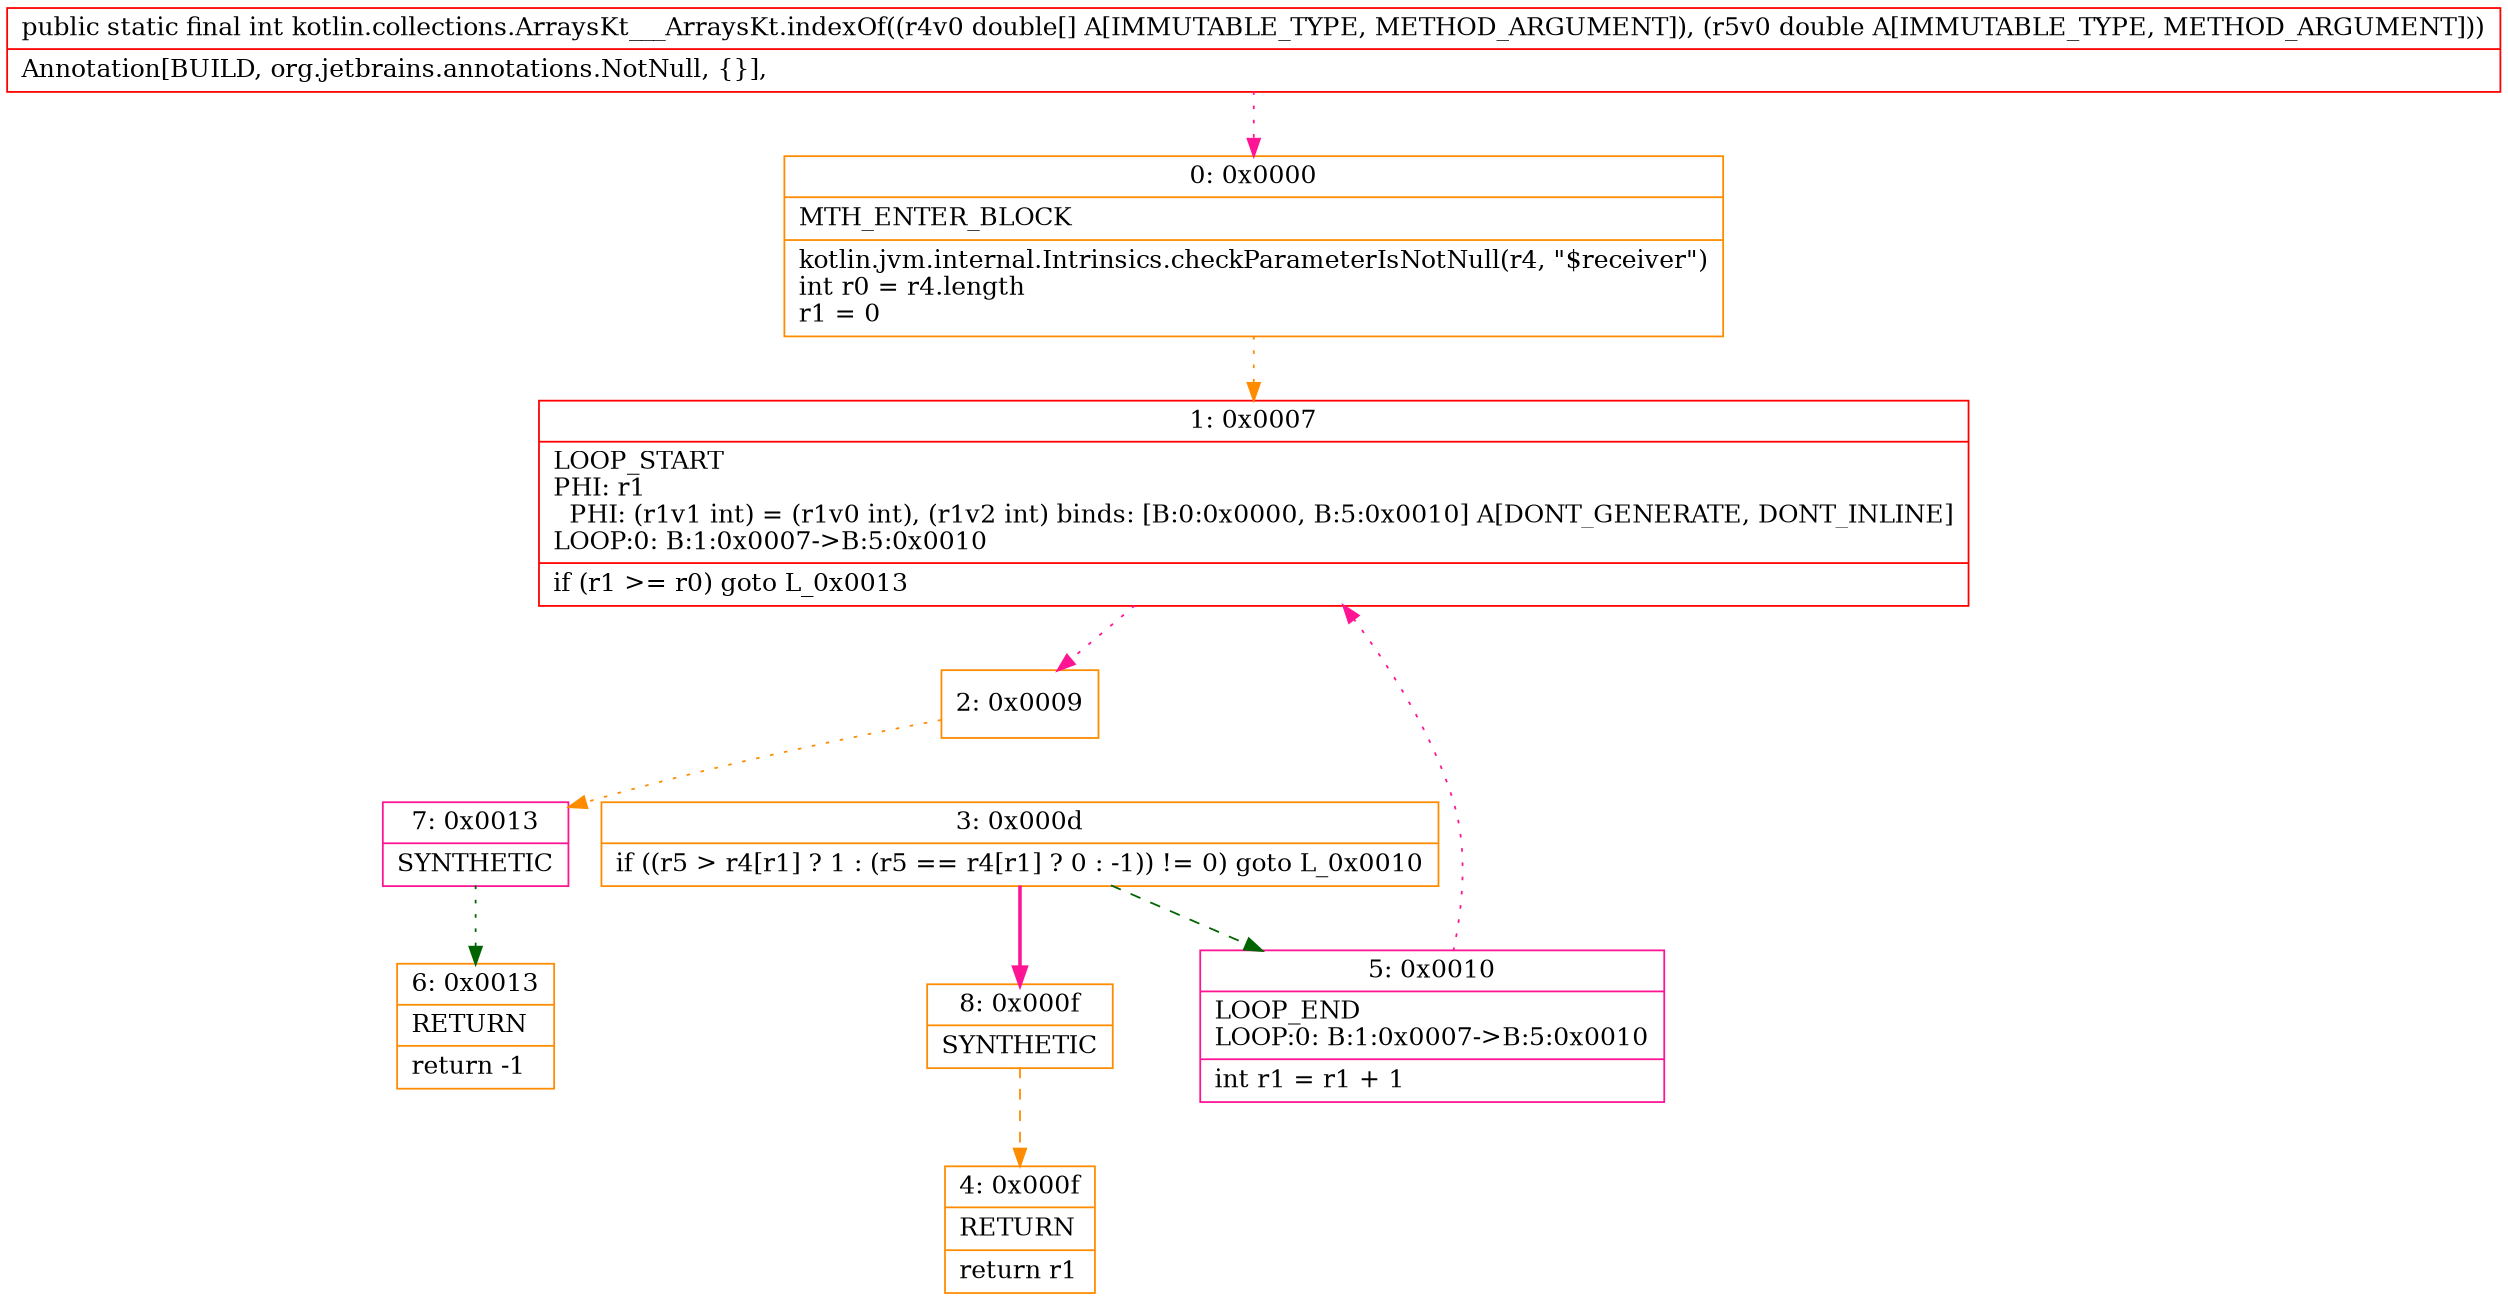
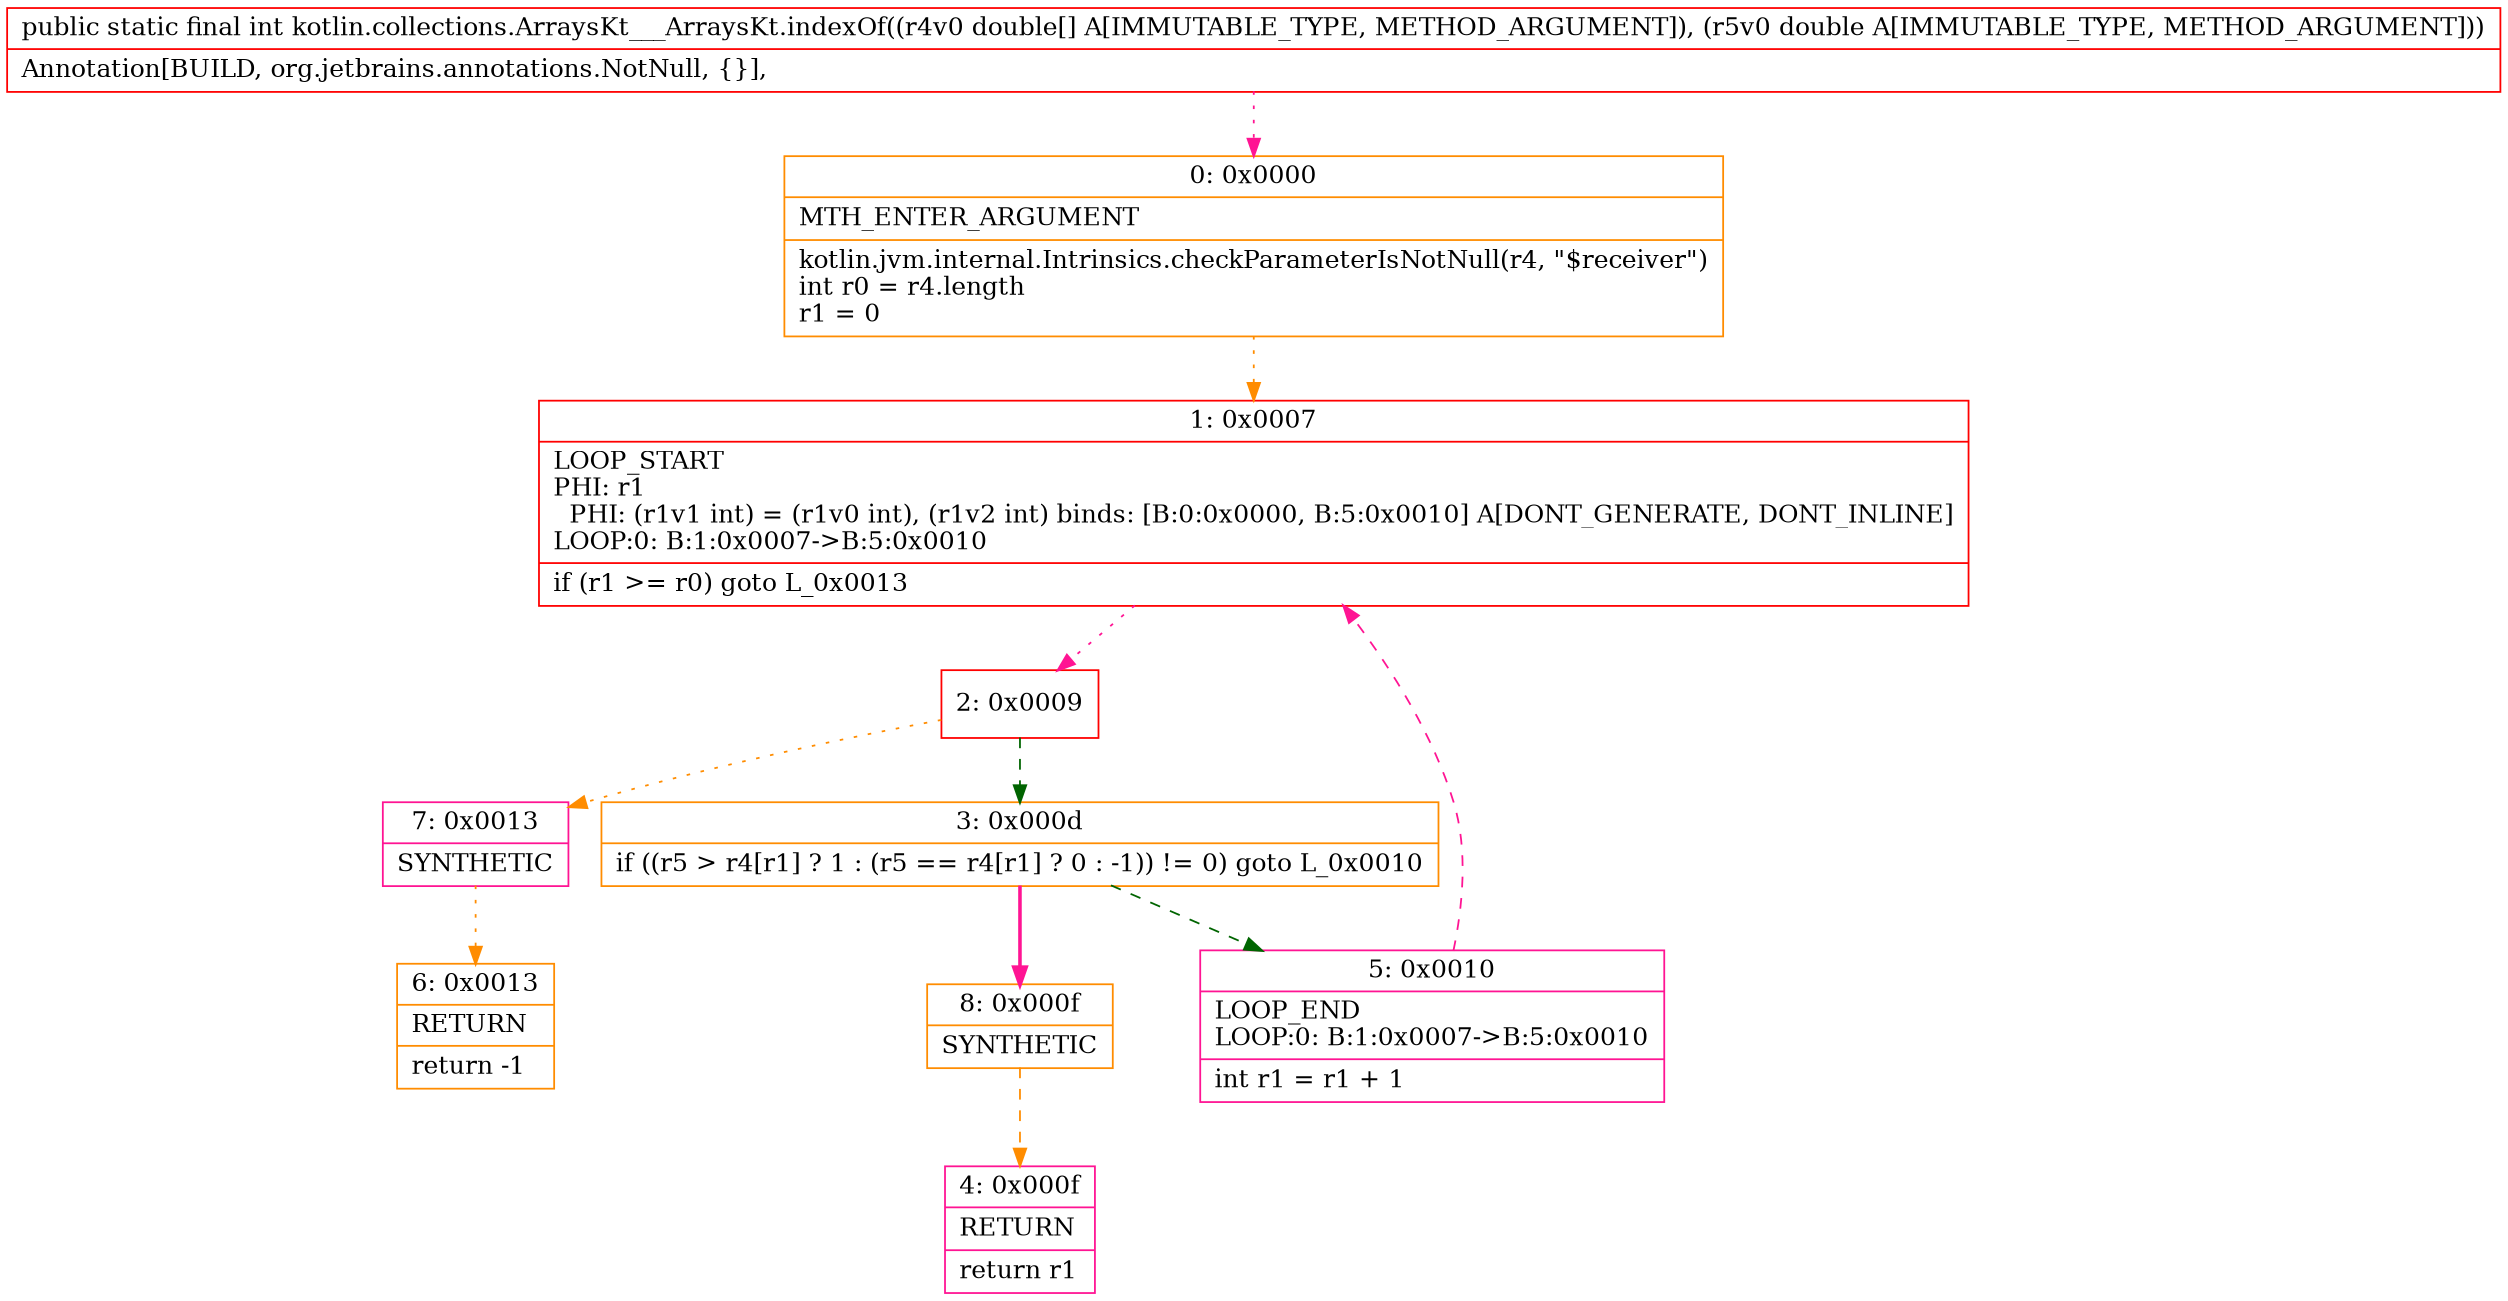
node "0: 0x0000": text "MTH_ENTER_BLOCK" -> "MTH_ENTER_ARGUMENT"
node "2: 0x0009": color darkorange -> red
edge "2: 0x0009" -> "3: 0x000d": added
edge "5: 0x0010" -> "1: 0x0007": style dotted -> dashed
edge "7: 0x0013" -> "6: 0x0013": color darkgreen -> darkorange
node "4: 0x000f": color darkorange -> deeppink
